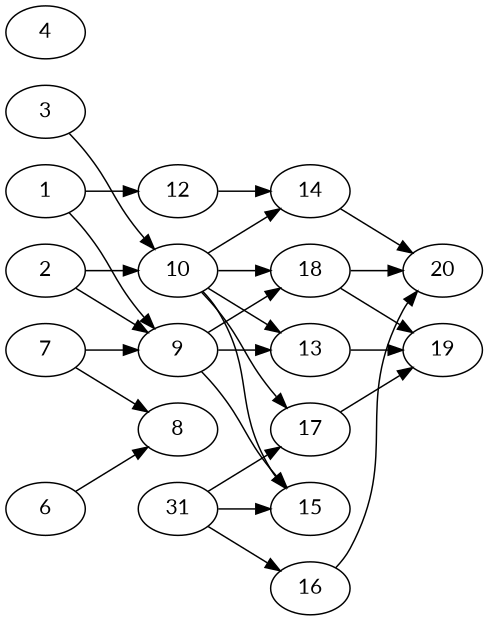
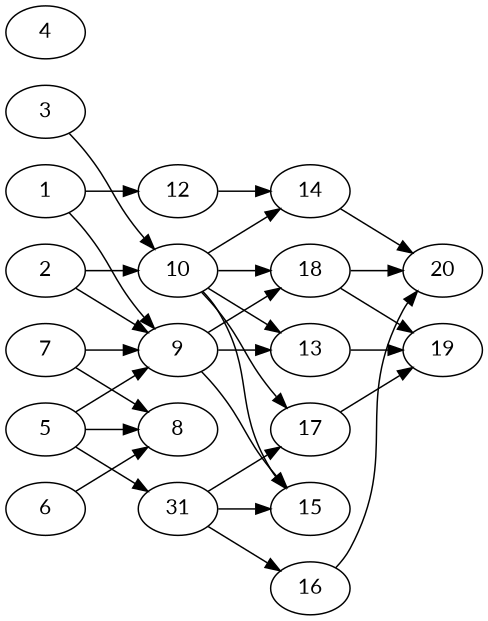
node "5": added
